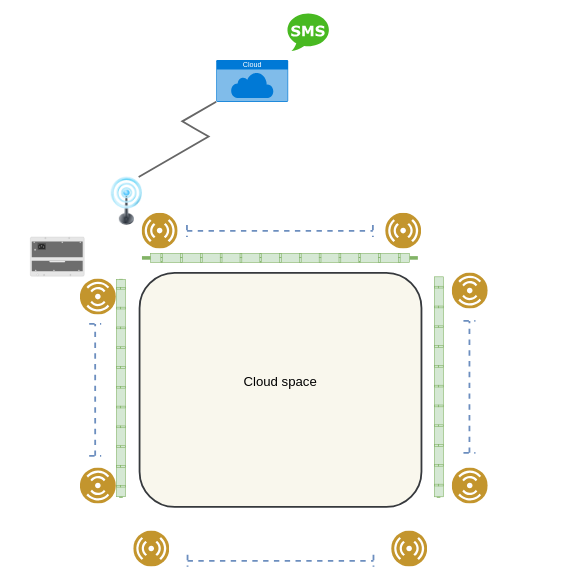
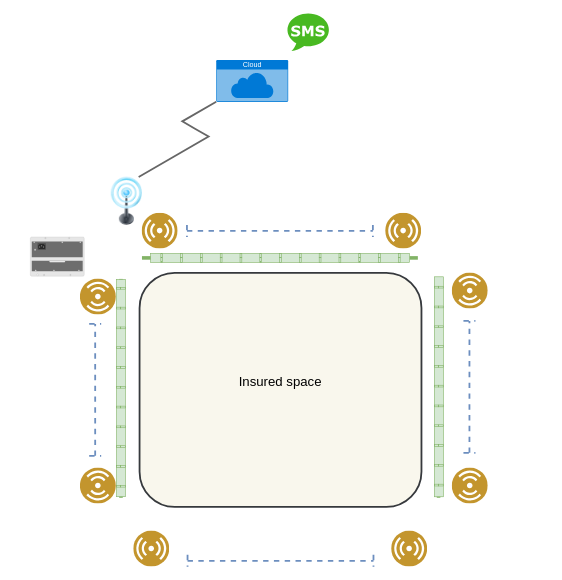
node "Cloud space": label "Cloud space" -> "Insured space"
